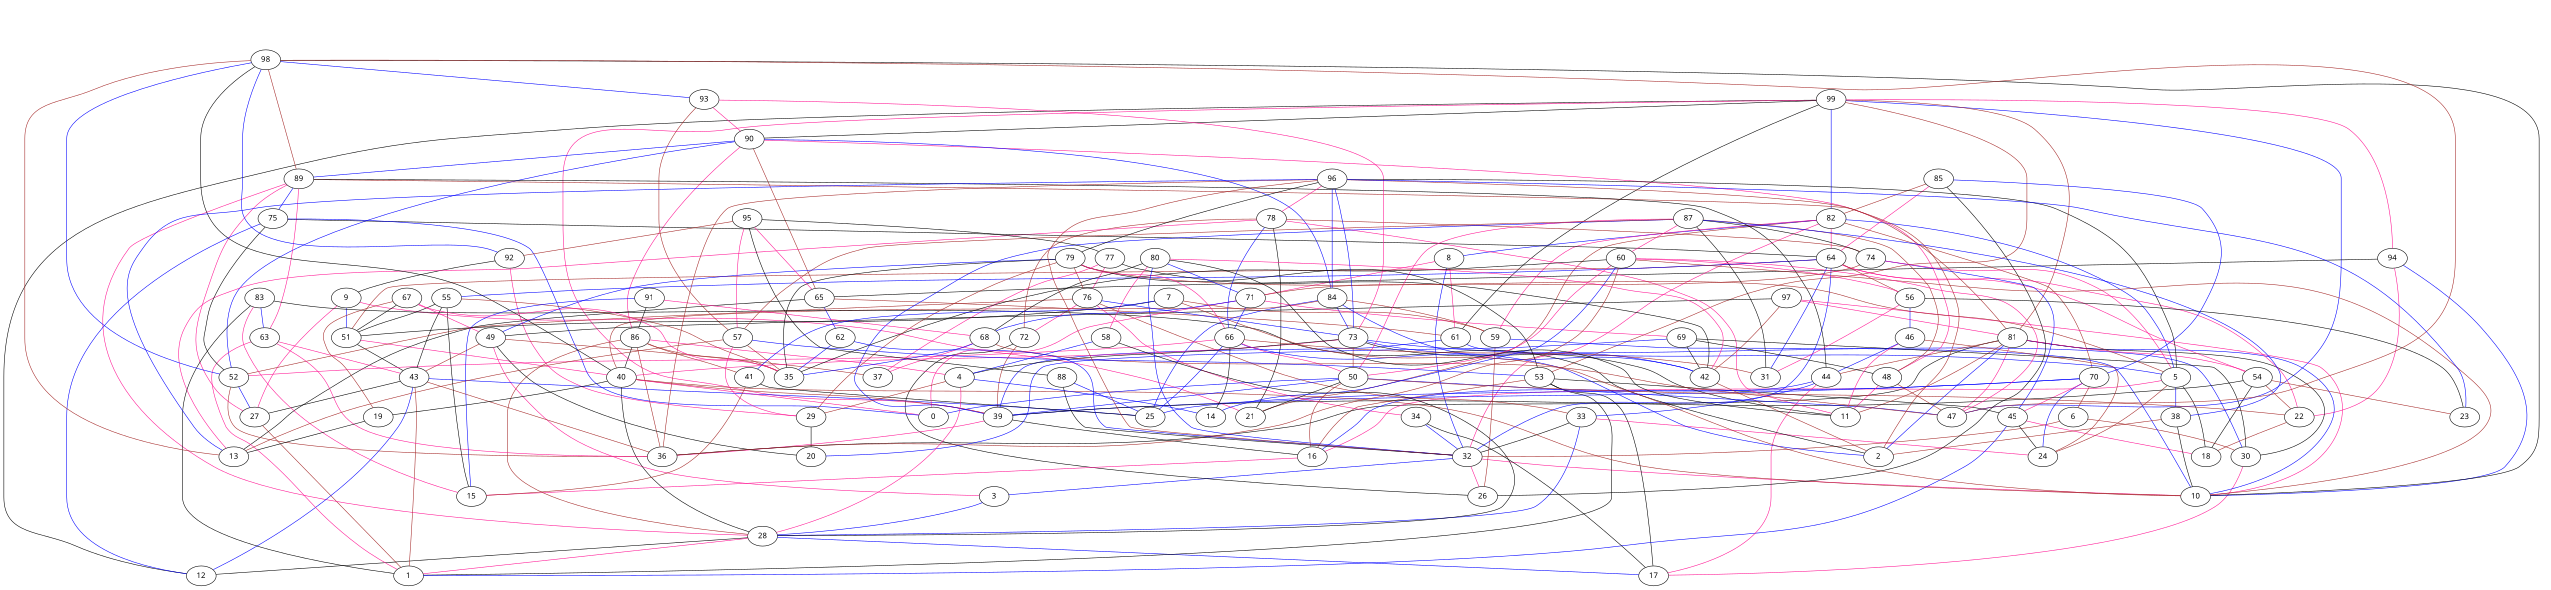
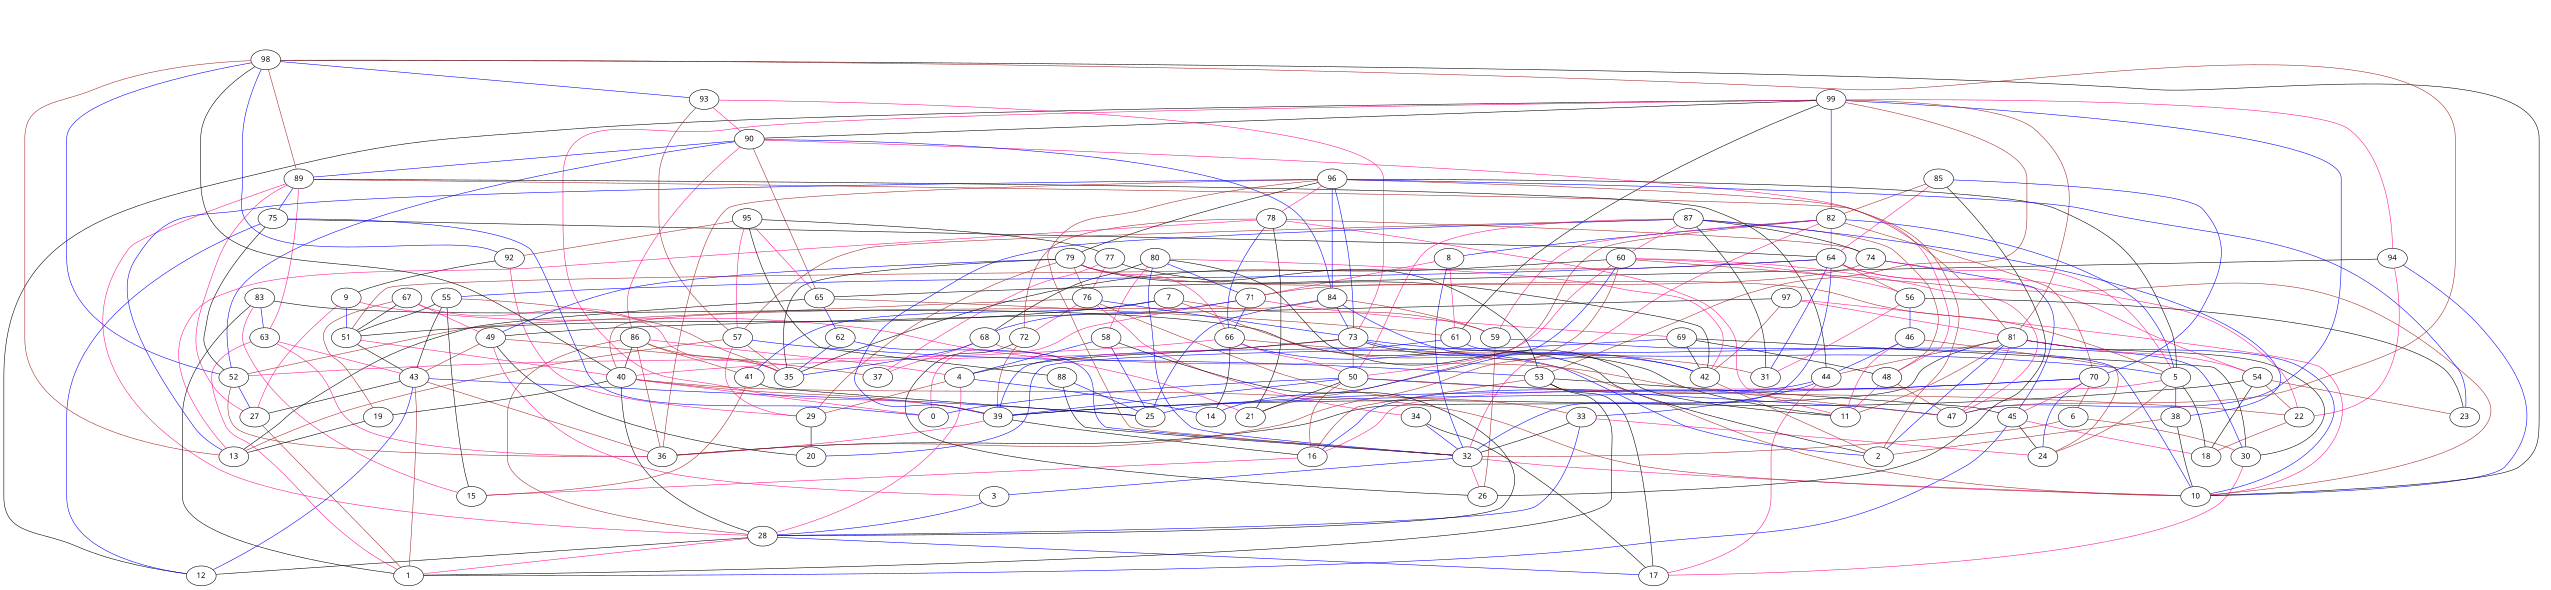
node "91": removed
edge "66" -- "25": now "58" -- "25"
